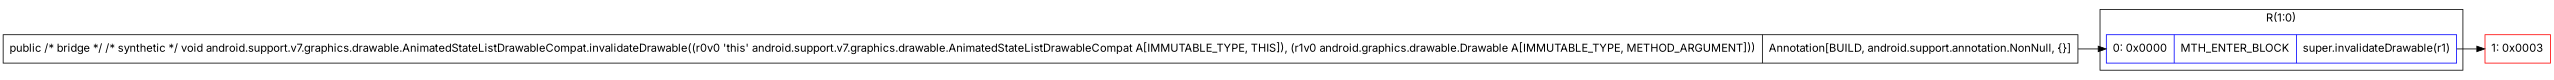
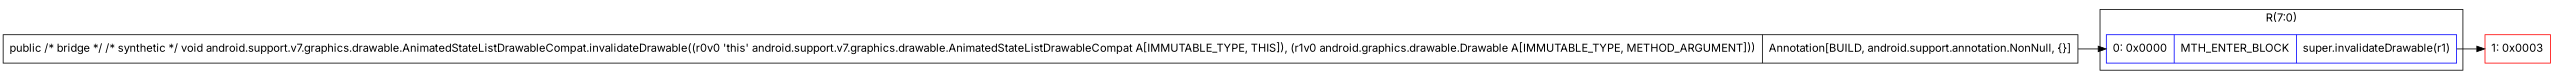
cluster "R(1:0)": label "R(1:0)" -> "R(7:0)"
